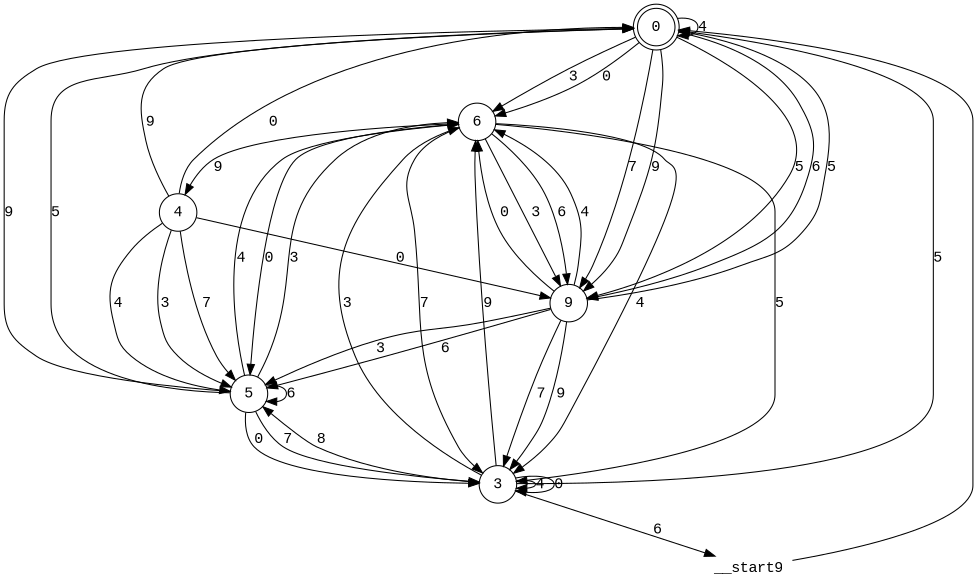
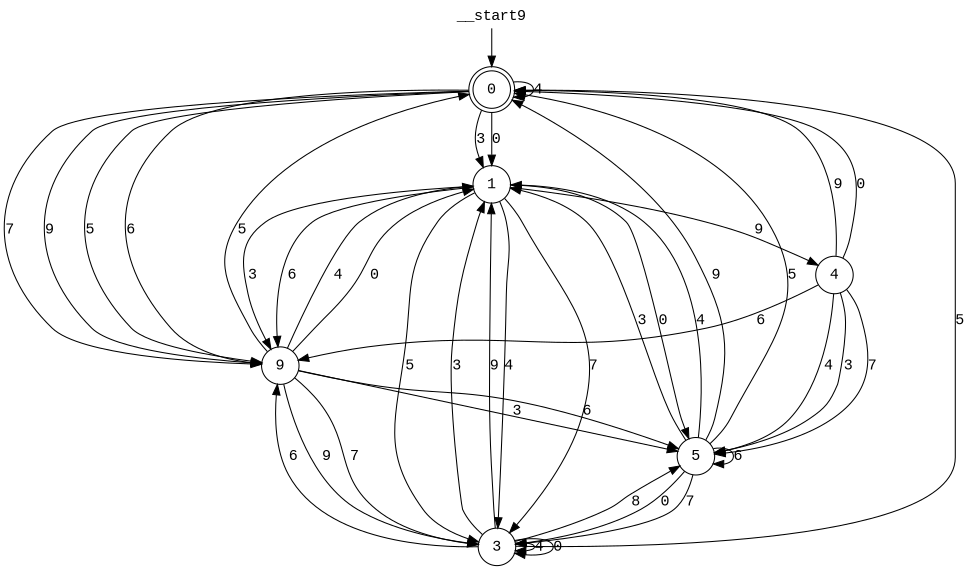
node "6": label "6" -> "1"
edge "4" -> "9": label "0" -> "6"
edge "3" -> "__start9": now "3" -> "9"
